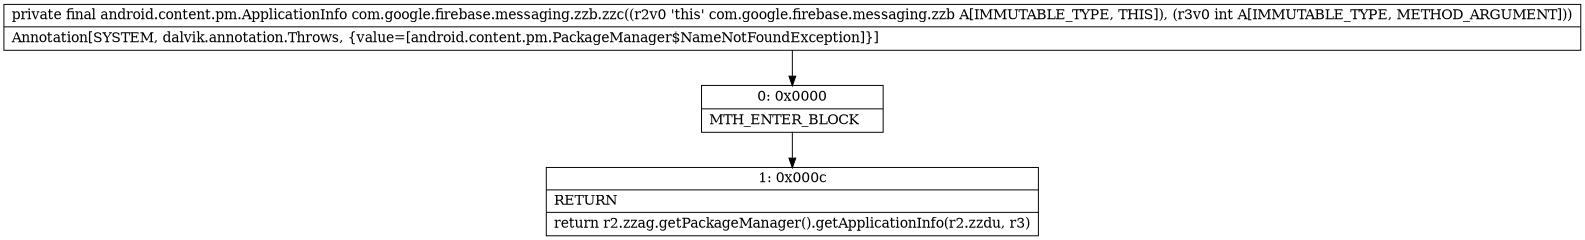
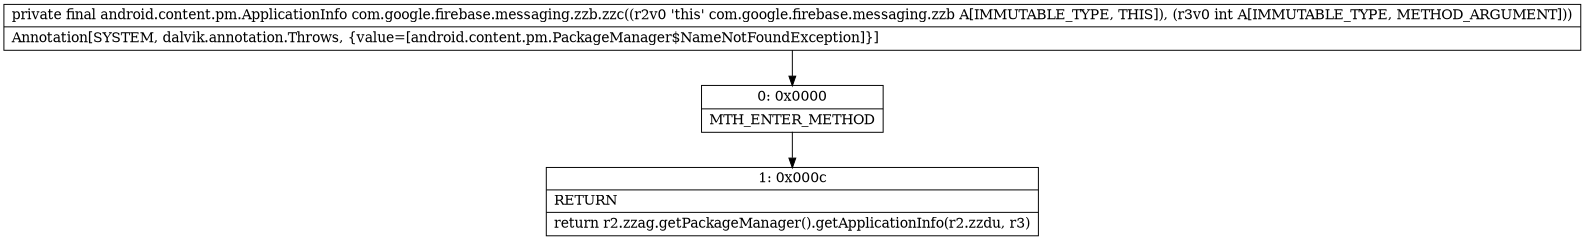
node "0: 0x0000": text "MTH_ENTER_BLOCK" -> "MTH_ENTER_METHOD"
